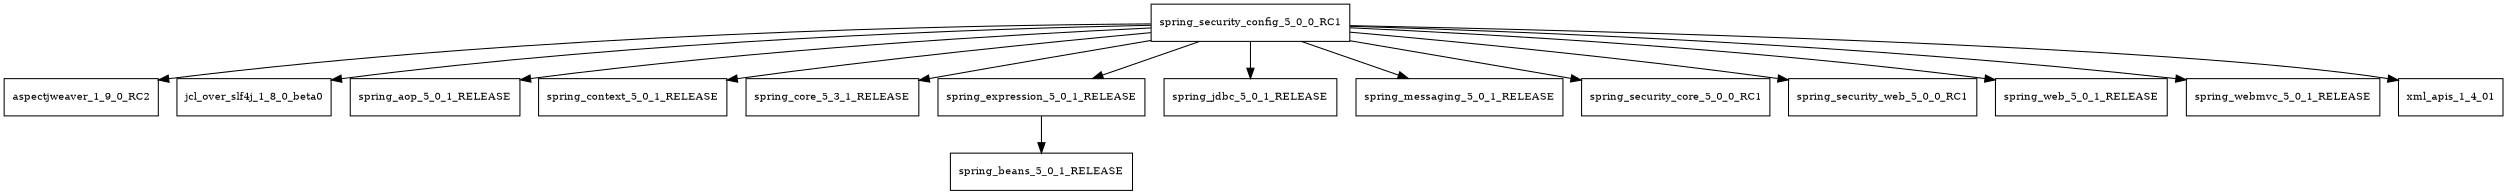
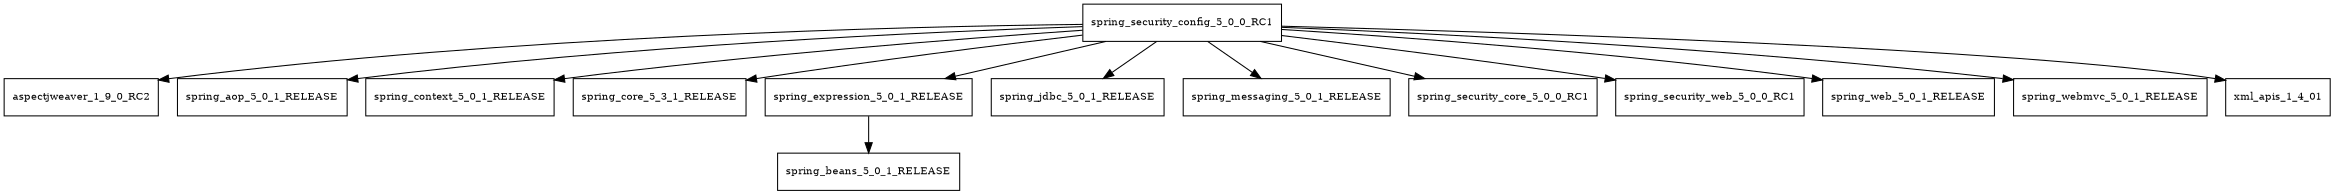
node "jcl_over_slf4j_1_8_0_beta0": removed
